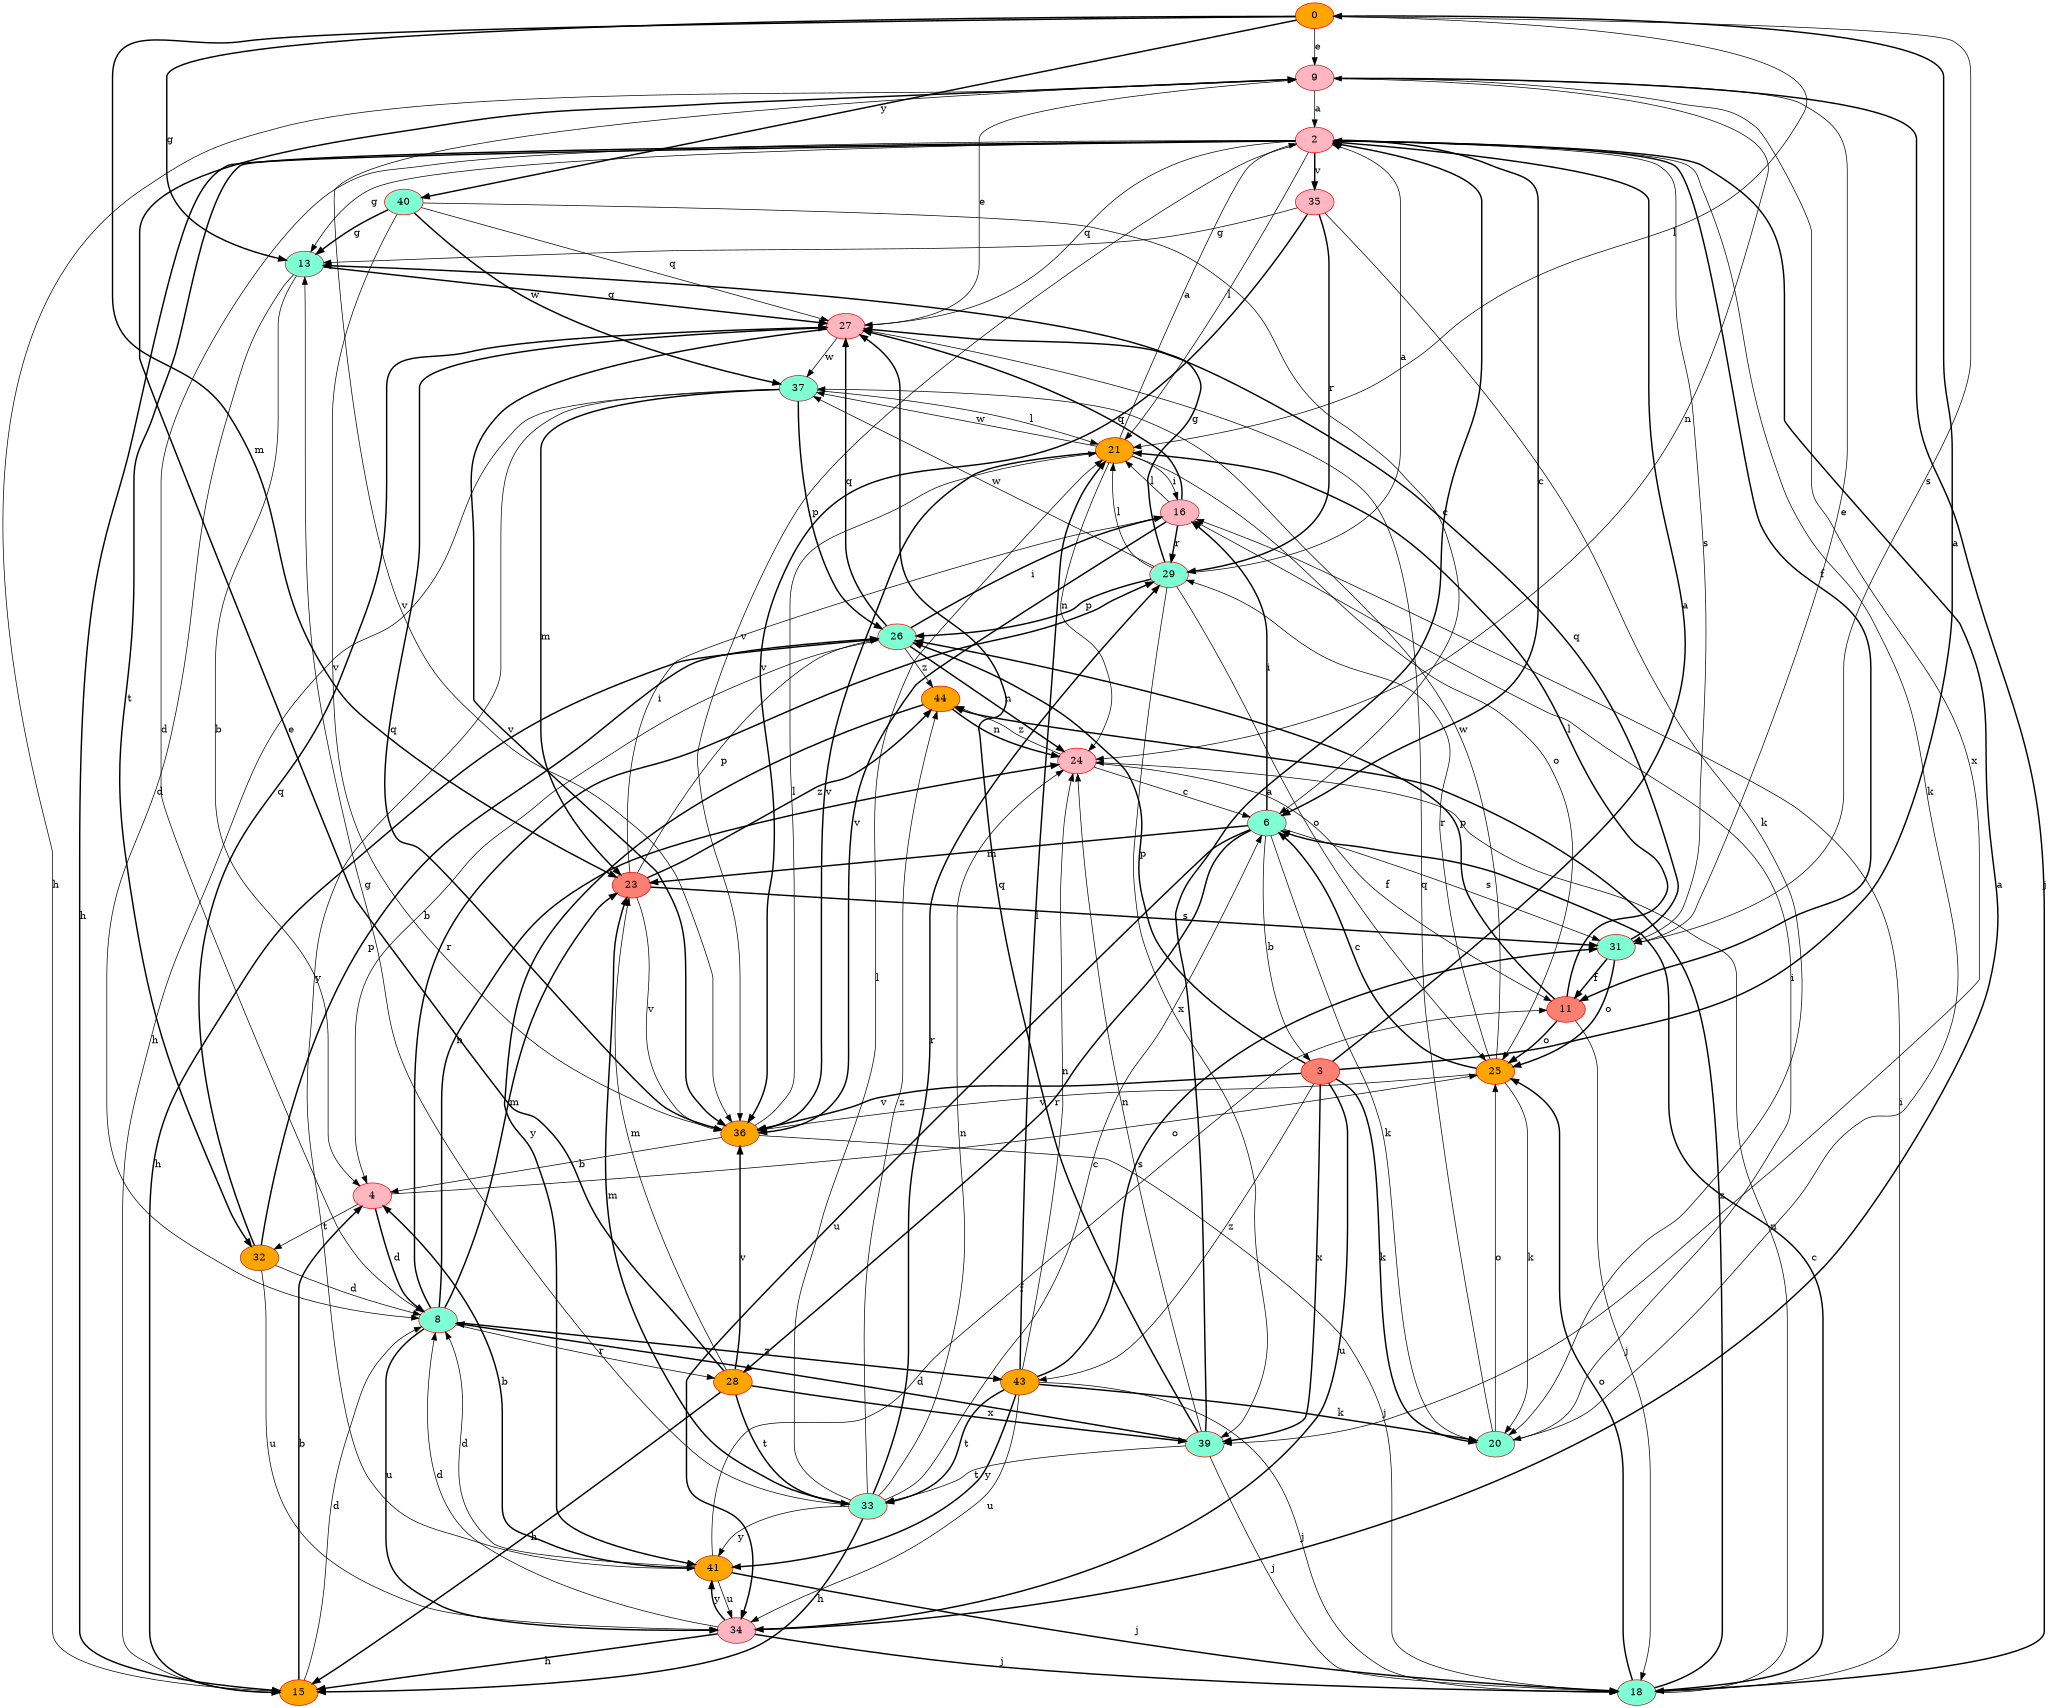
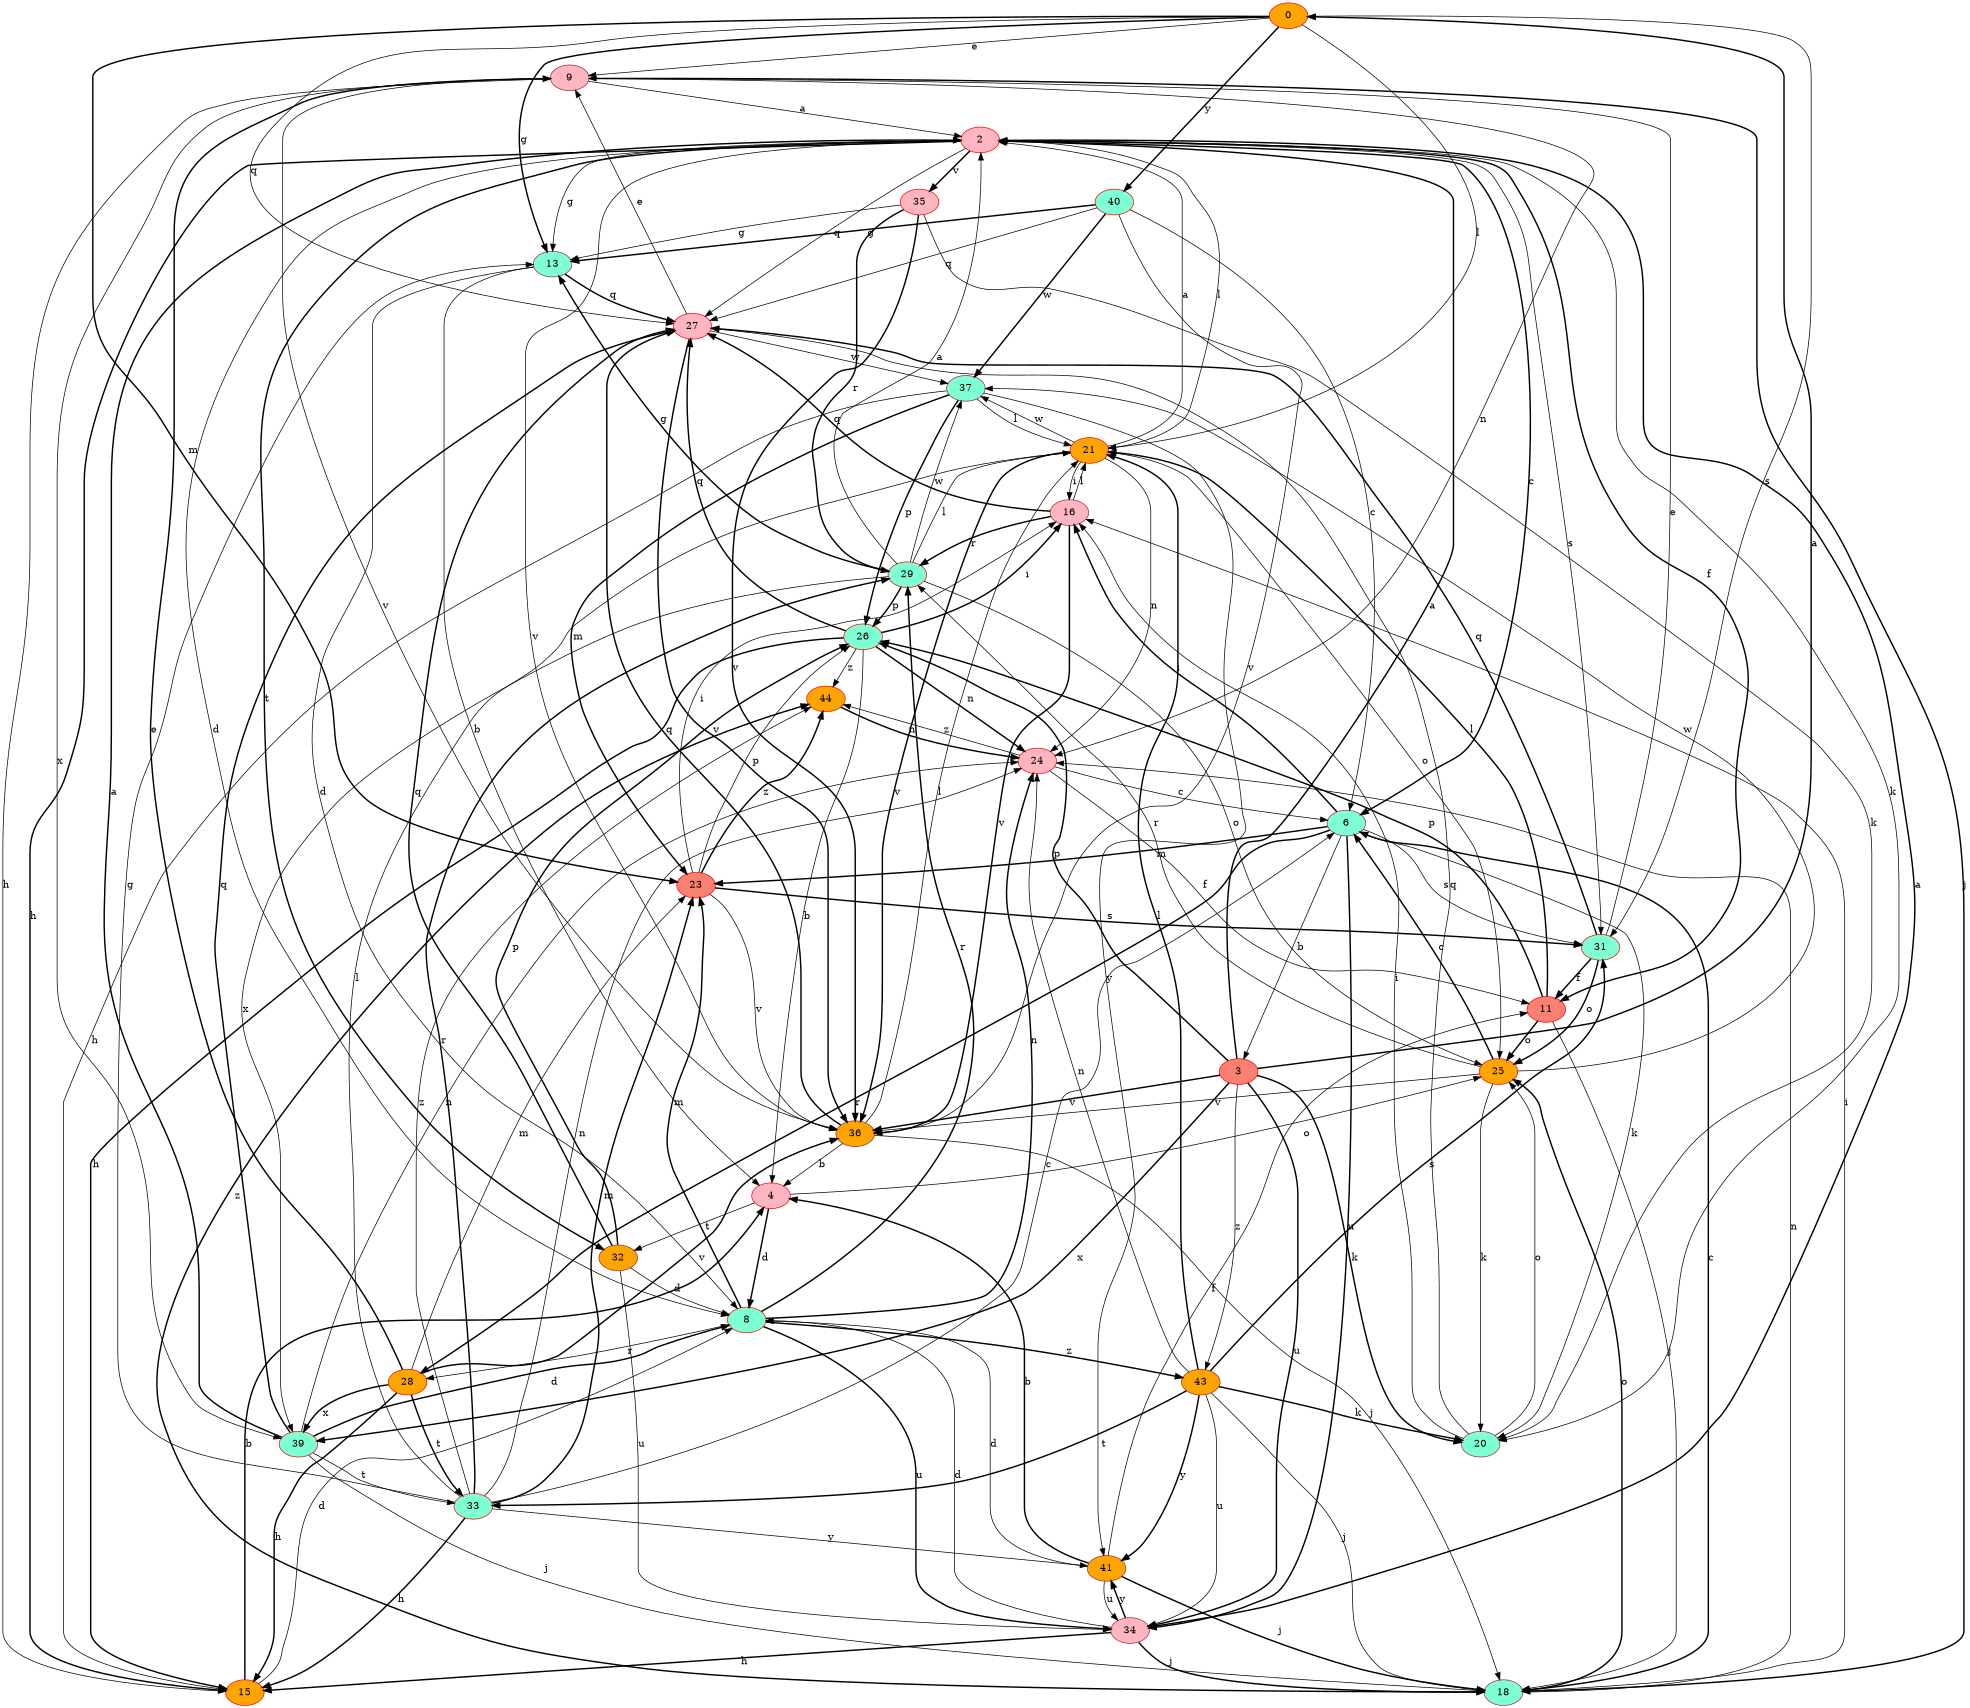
edge "0" -> "27": added, label "q"
edge "44" -> "41": removed, label "y"
